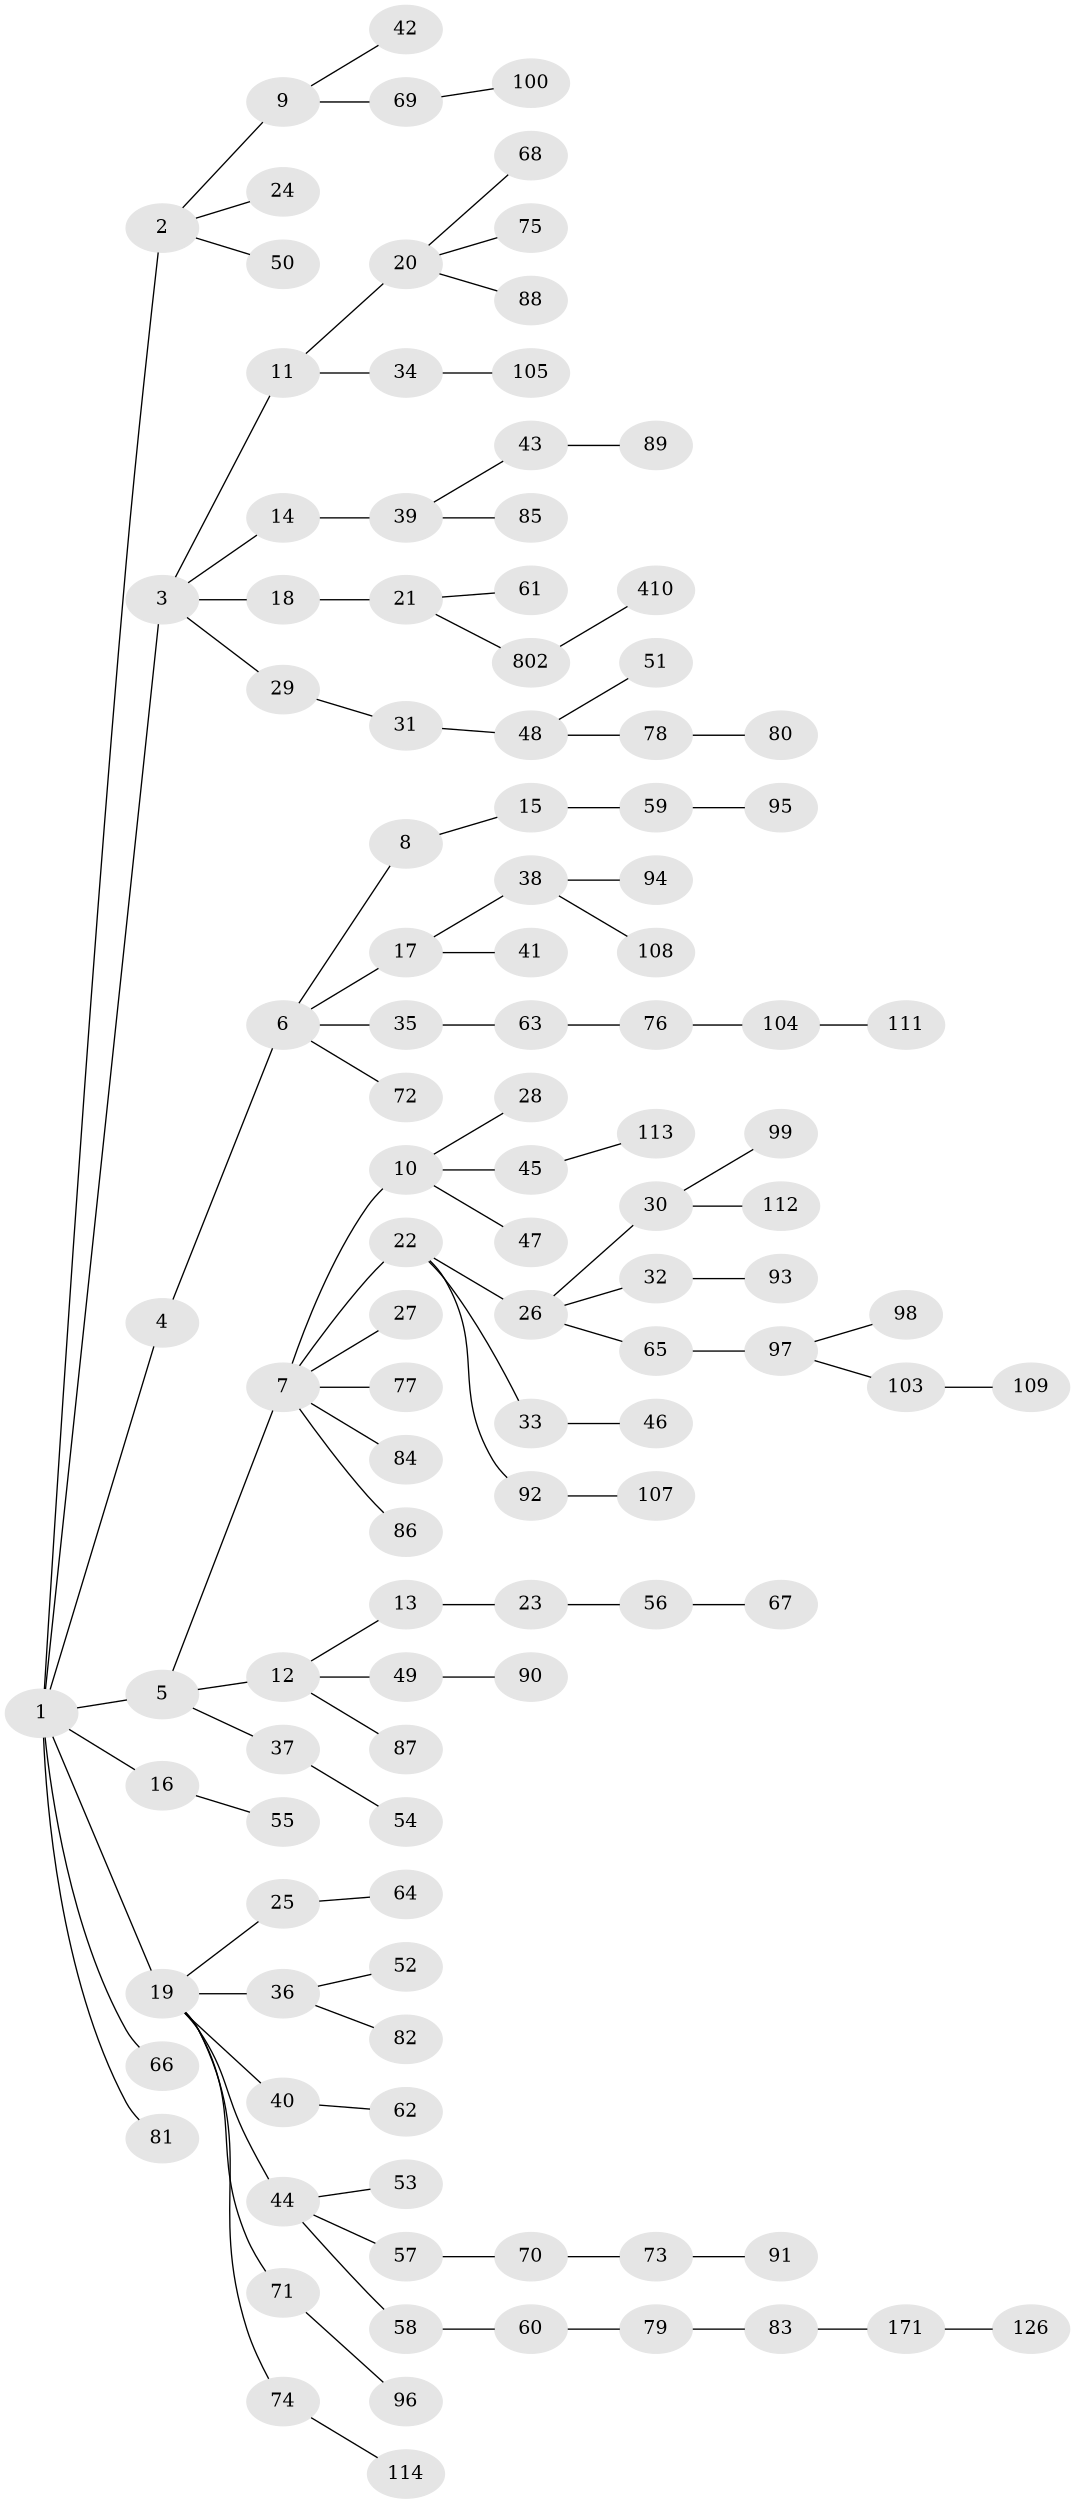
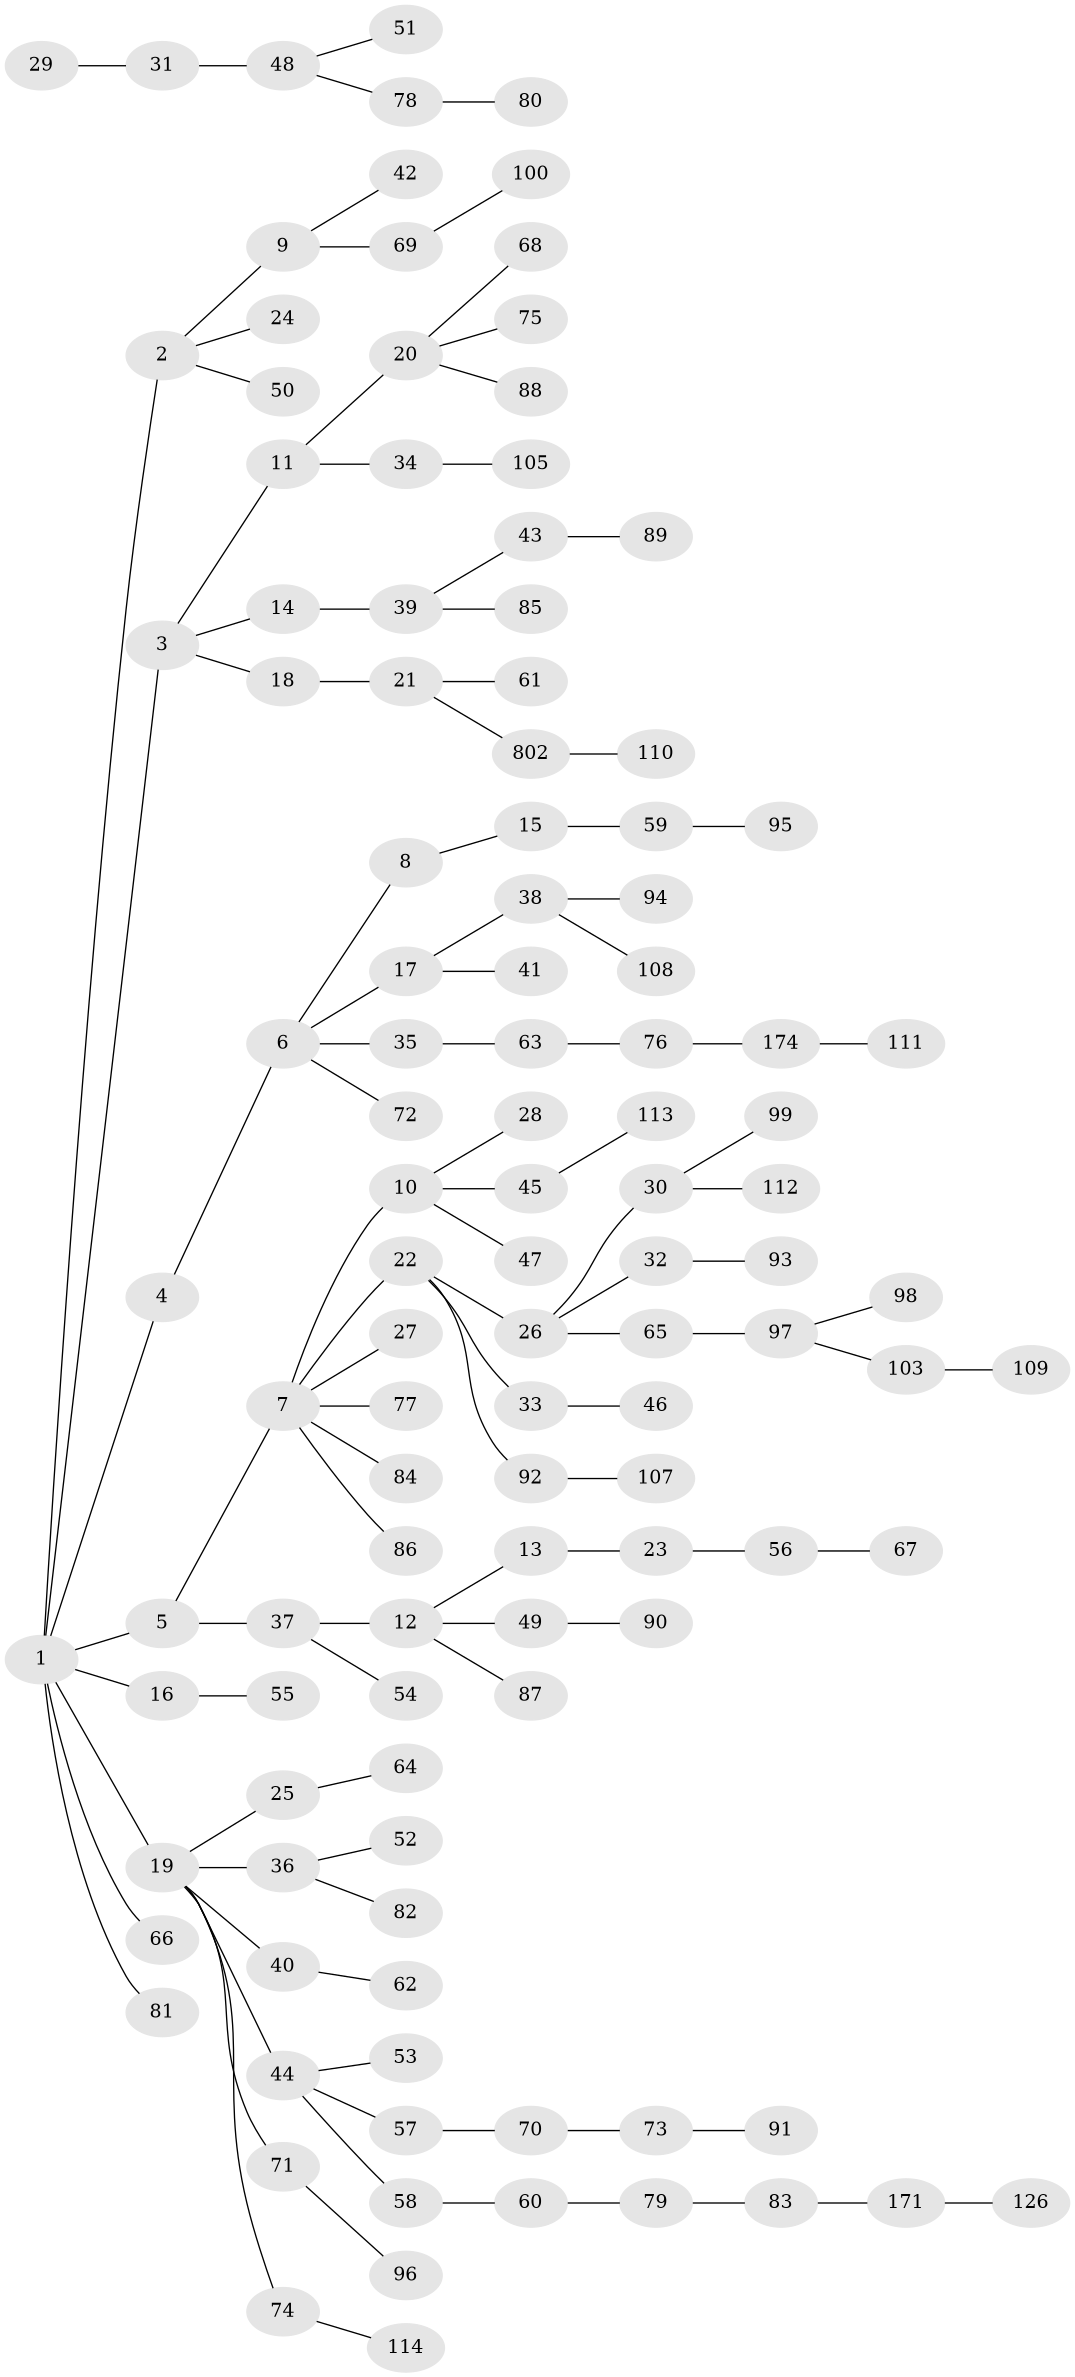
node "410": label "410" -> "110"
edge "3" -- "29": removed
node "104": label "104" -> "174"
edge "12" -- "5": now "12" -- "37"
